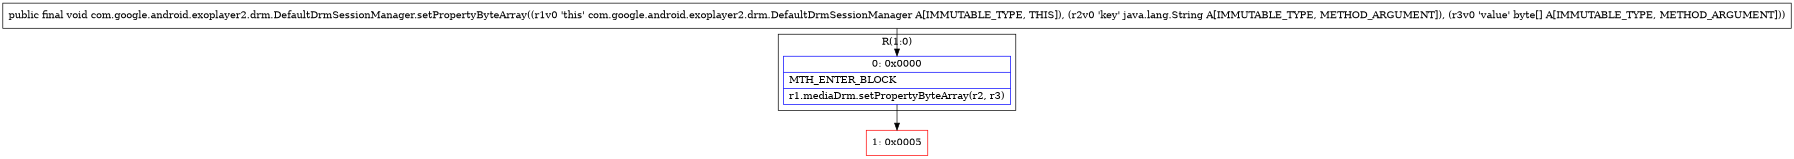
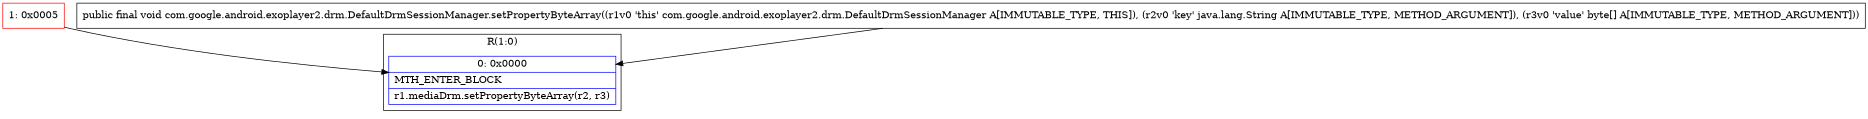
edge "0: 0x0000" -> "1: 0x0005": reversed
